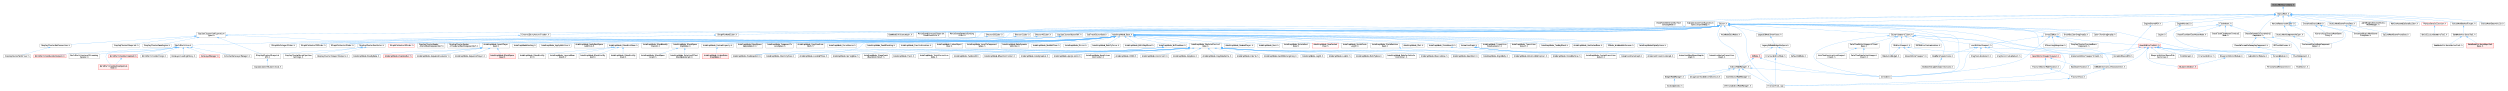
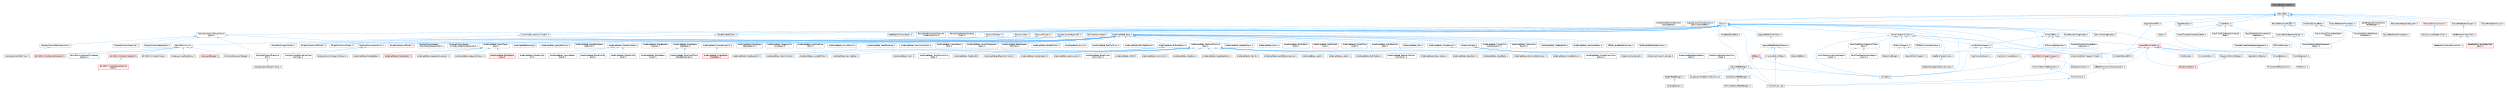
edge "ChaosDeformableTetrahedral Component.h" -> "StaticMesh.h": now "FleshAsset.h" -> "StaticMesh.h"
edge "LegacyEdModeWidgetHelpers.h" -> "FractureEditorMode.h": reversed
node "AnimGraphNode_StageCoach WheelController.h": removed
node "BlueprintEditorSharedTab Factories.h": removed
